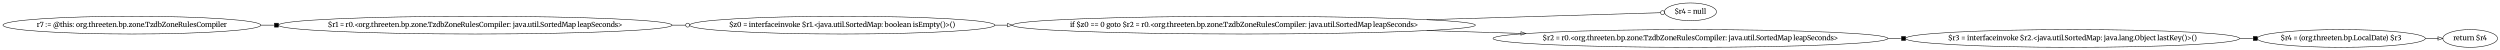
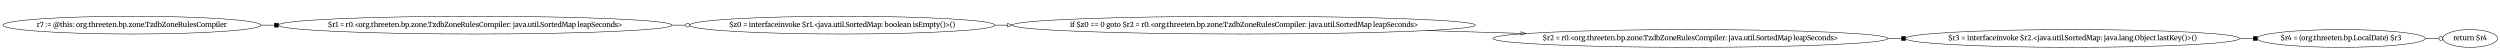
node "$r4 = null": removed
edge "$r4 = (org.threeten.bp.LocalDate) $r3" -> "return $r4": arrowhead onormal -> odot
